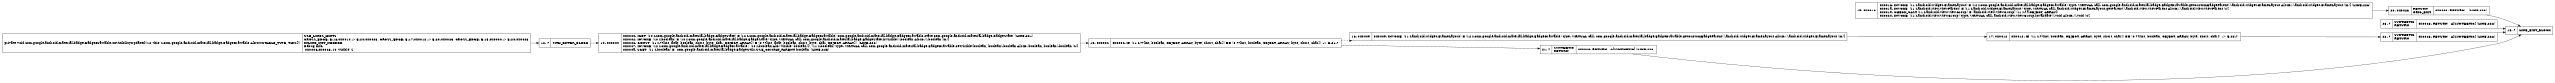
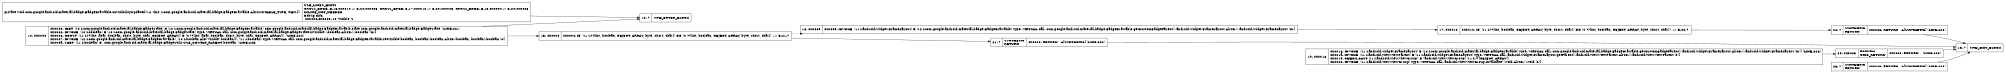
node "20: 0x0023": text "ORIG_EXIT" -> "ORIG_RETURN"
node "13: ?": text "LINE_EXIT_BLOCK" -> "MTH_EXIT_BLOCK"
edge "12: ?" -> "14: 0x0000": reversed
